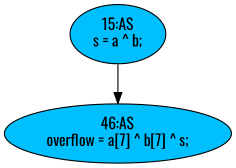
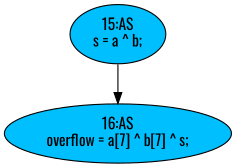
node "46:AS overflow = a[7] ^ b[7] ^ s;": label "46:AS overflow = a[7] ^ b[7] ^ s;" -> "16:AS overflow = a[7] ^ b[7] ^ s;"
